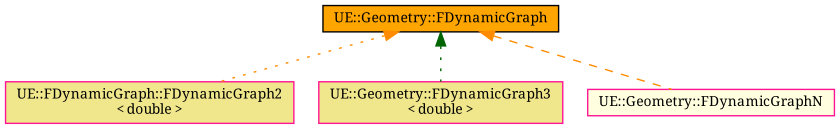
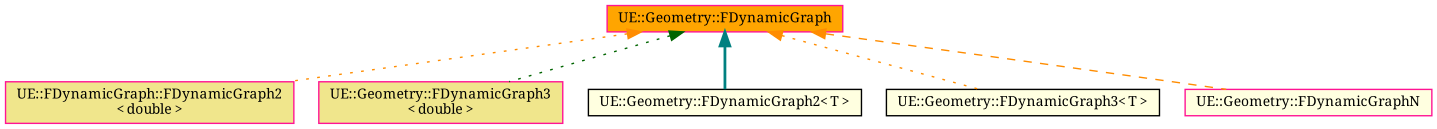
node "UE::Geometry::FDynamicGraph": color black -> deeppink
node "UE::Geometry::FDynamicGraph2< T >": added
node "UE::Geometry::FDynamicGraph3< T >": added
